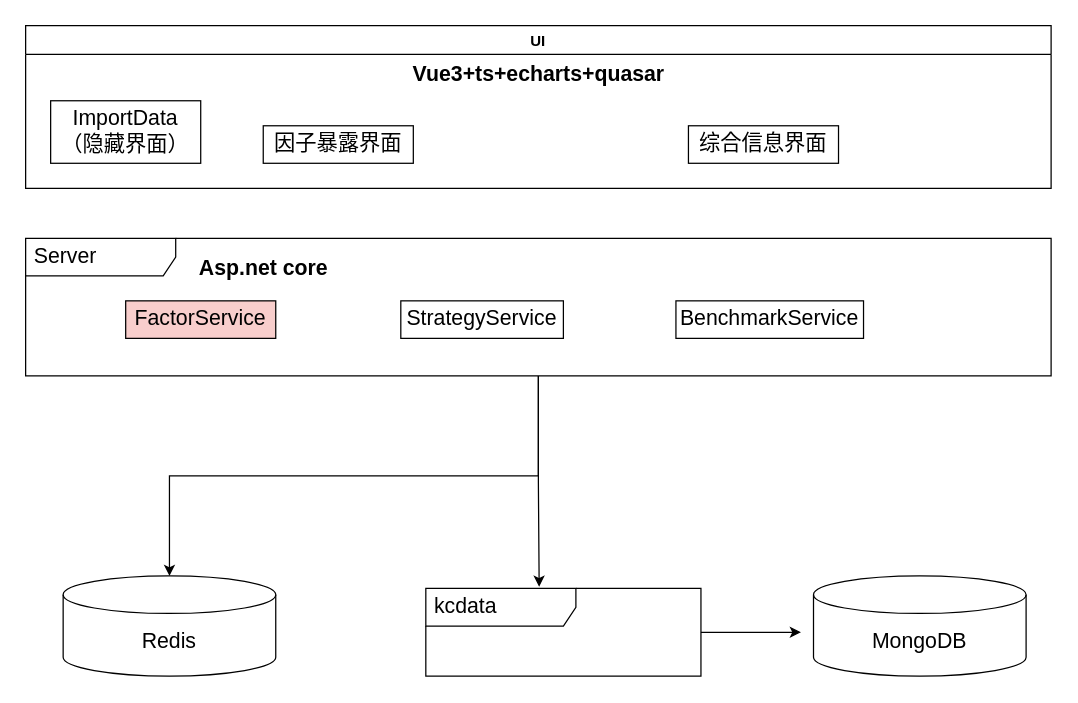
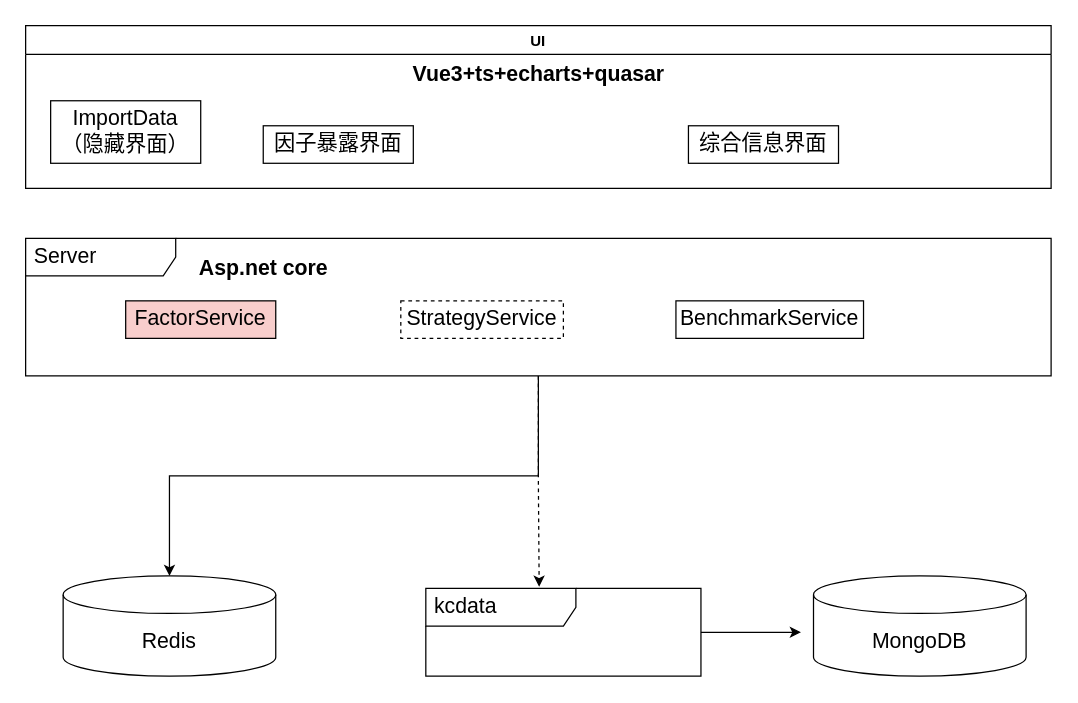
node "StrategyService": style solid -> dashed
edge "Server" -> "kcdata": style solid -> dashed
